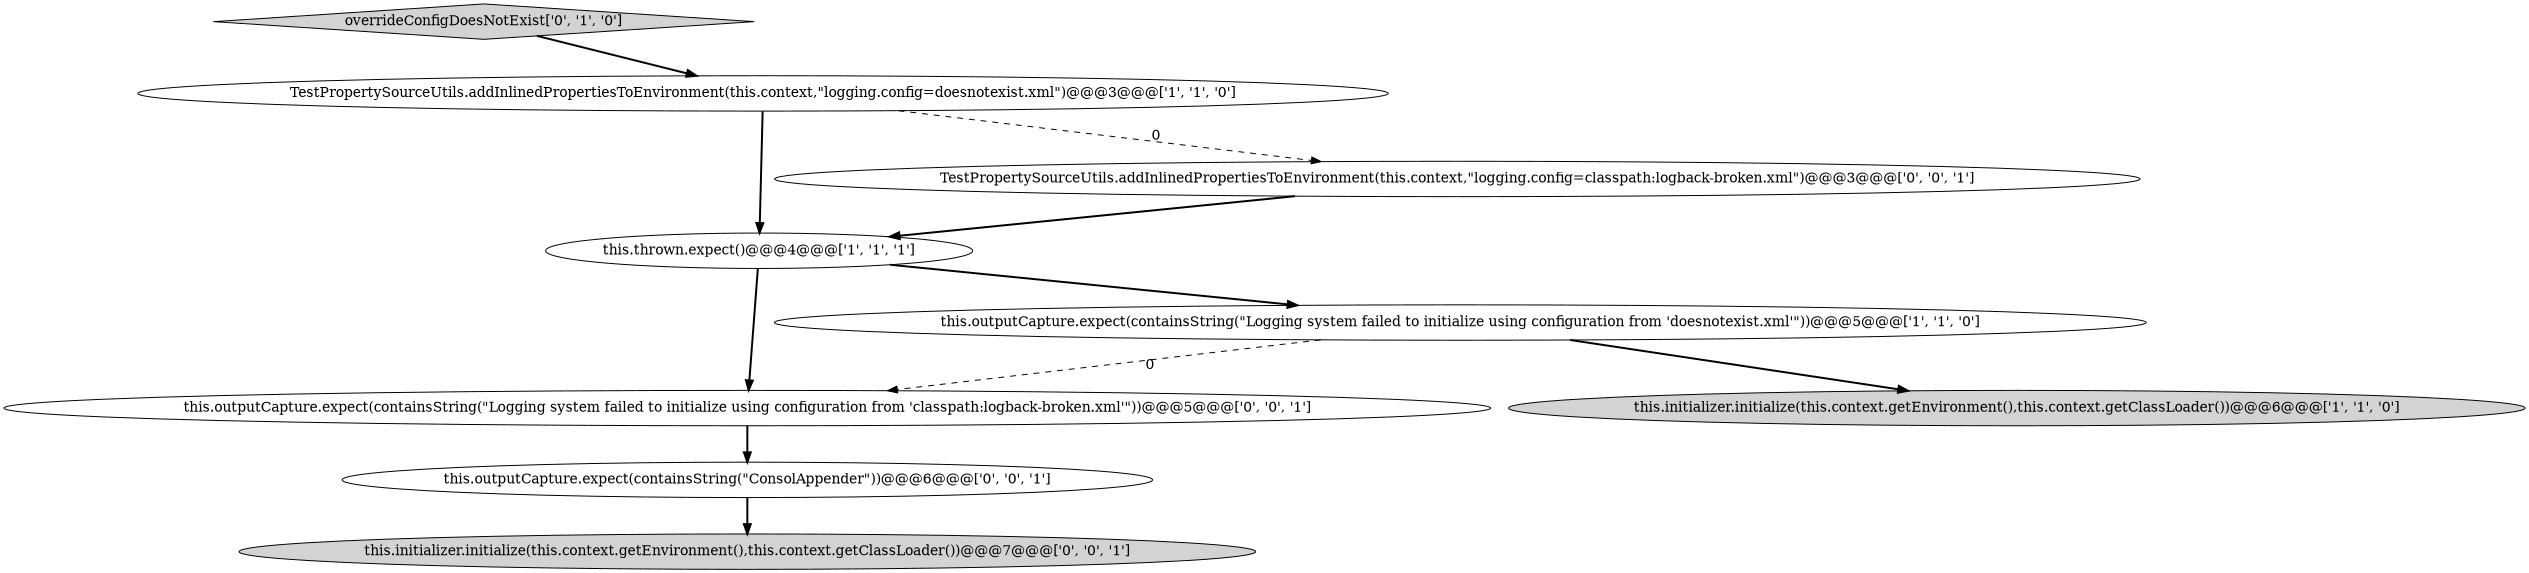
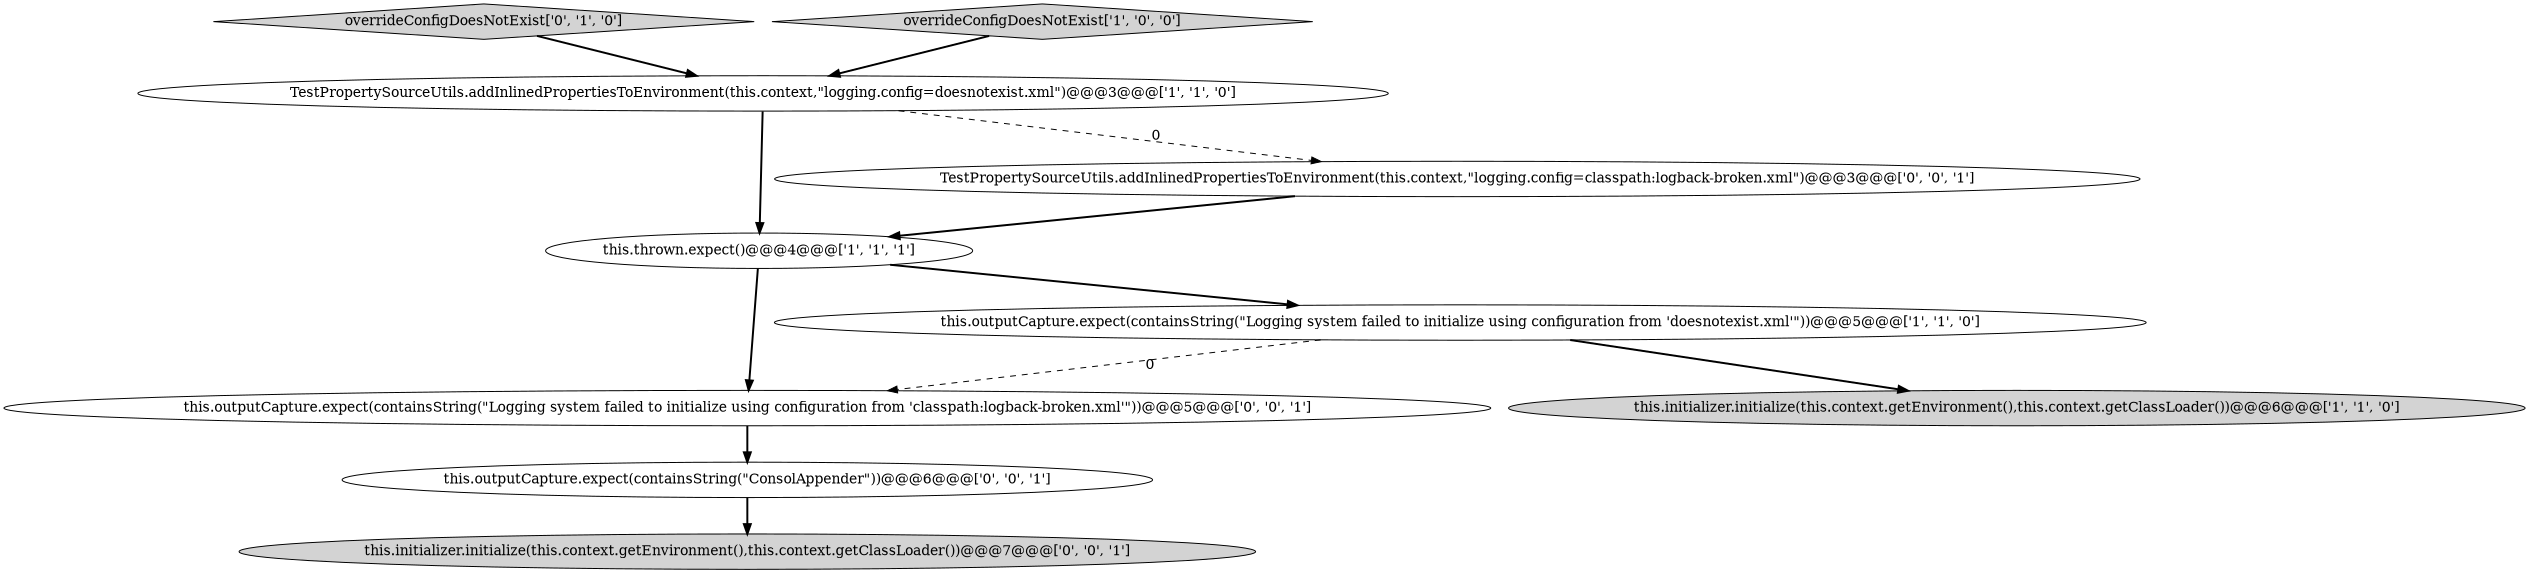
node "overrideConfigDoesNotExist['1', '0', '0']": added
